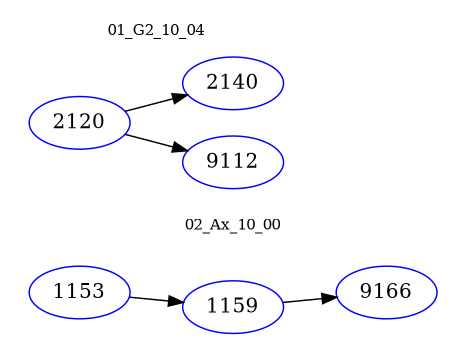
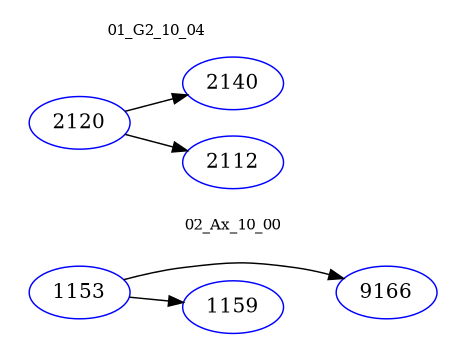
node "9112": label "9112" -> "2112"
edge "1159" -> "9166": now "1153" -> "9166"
